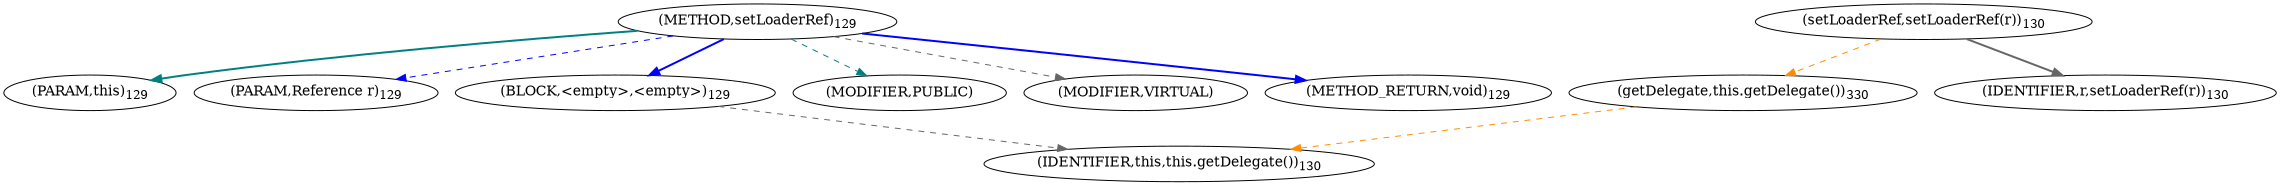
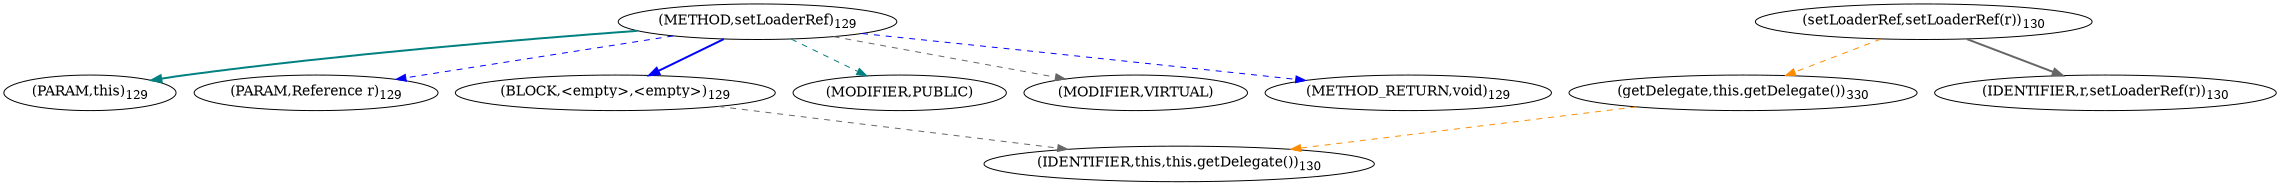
edge "(METHOD,setLoaderRef)" -> "(METHOD_RETURN,void)": style bold -> dashed
